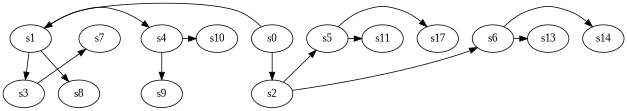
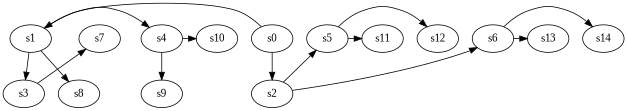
node "s17": label "s17" -> "s12"
